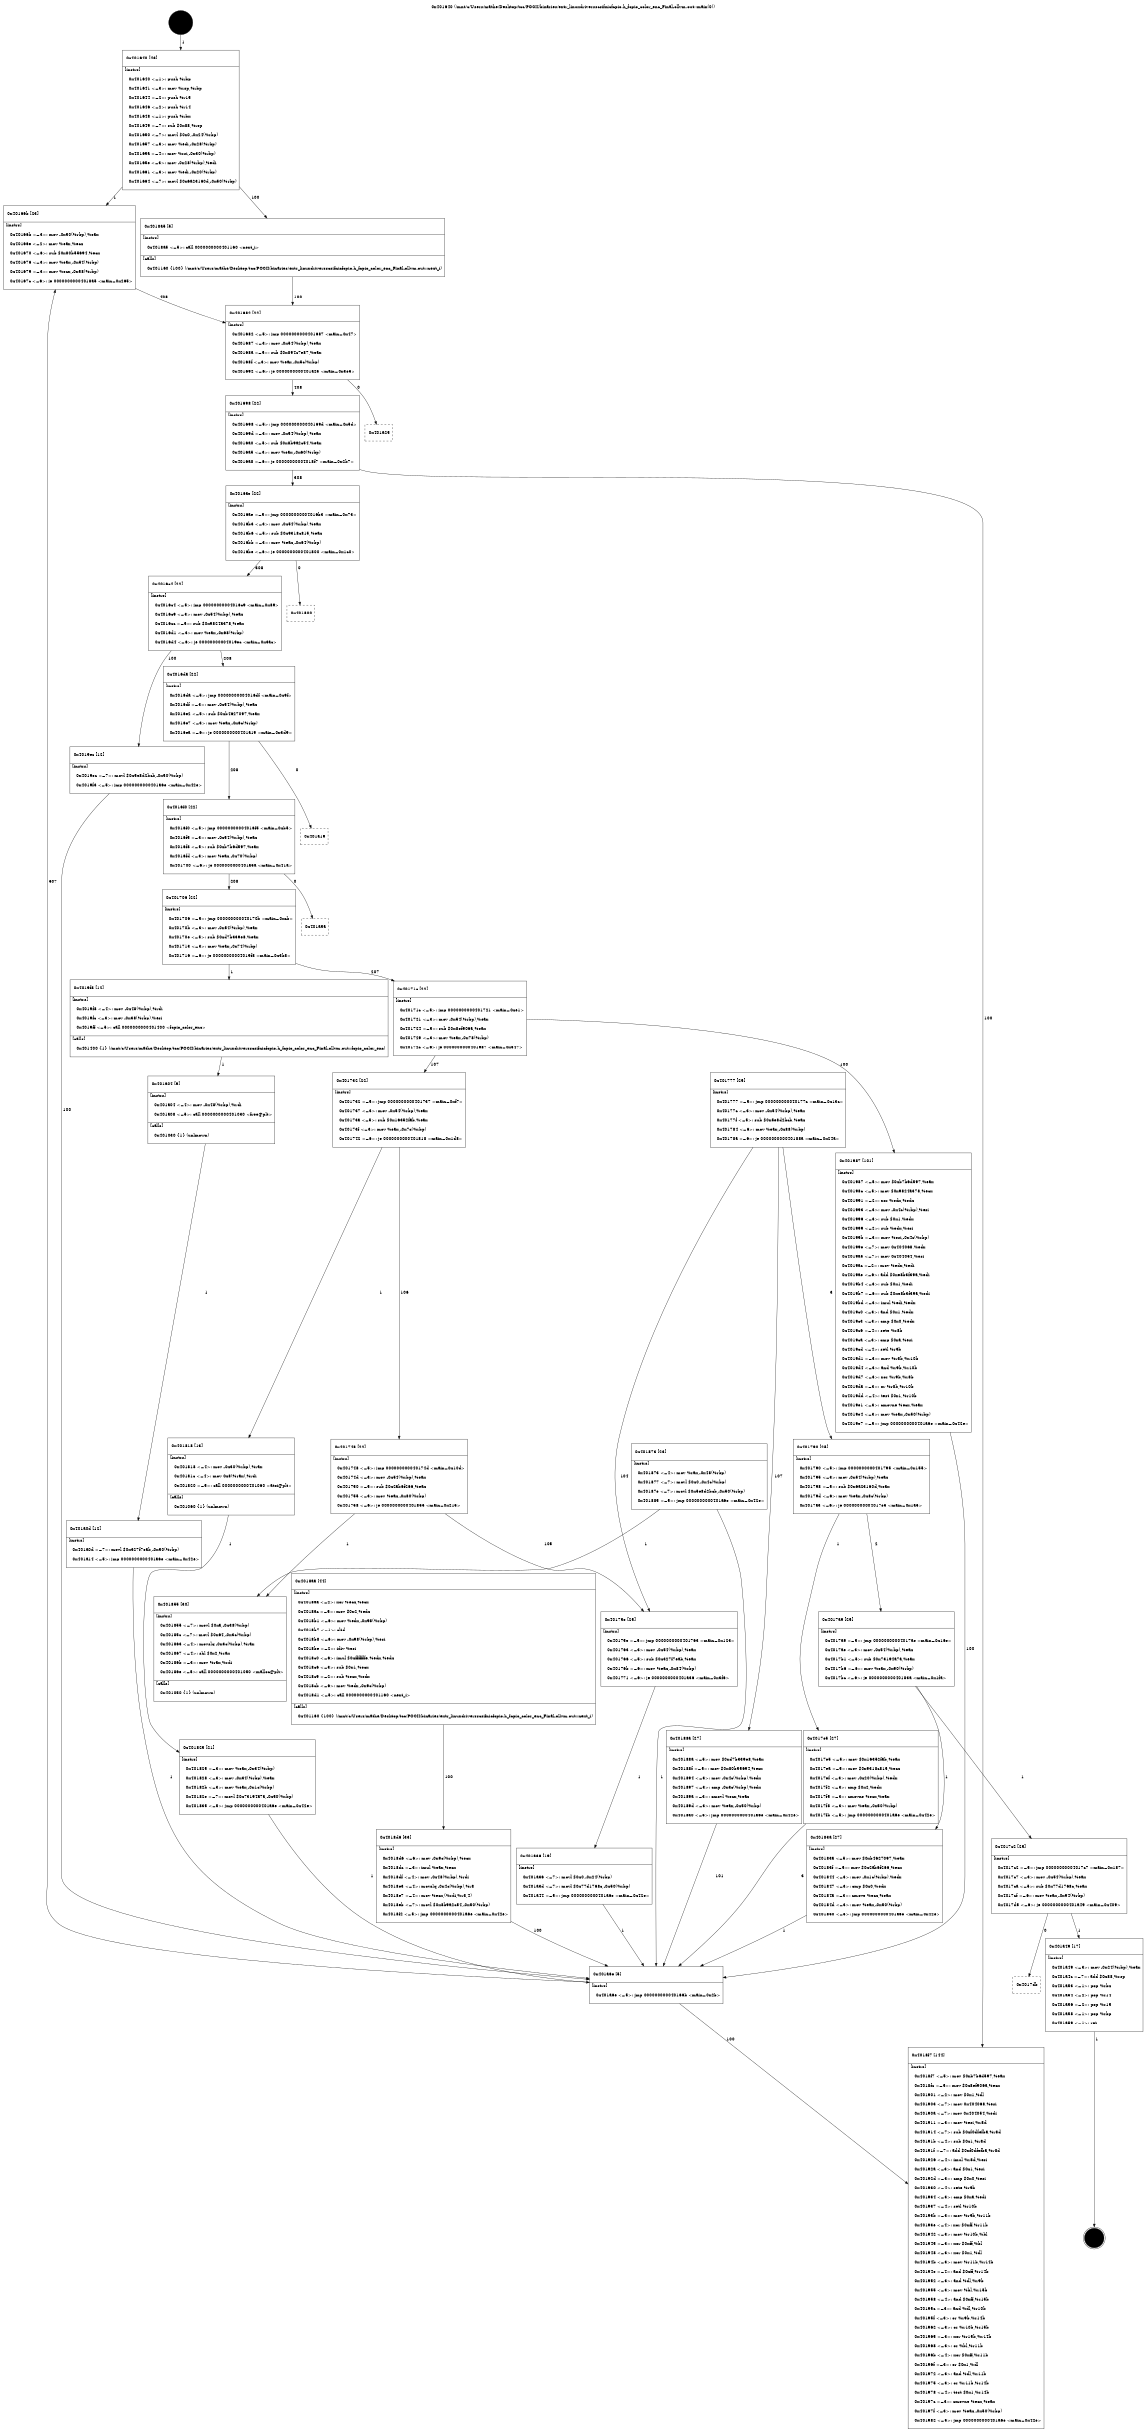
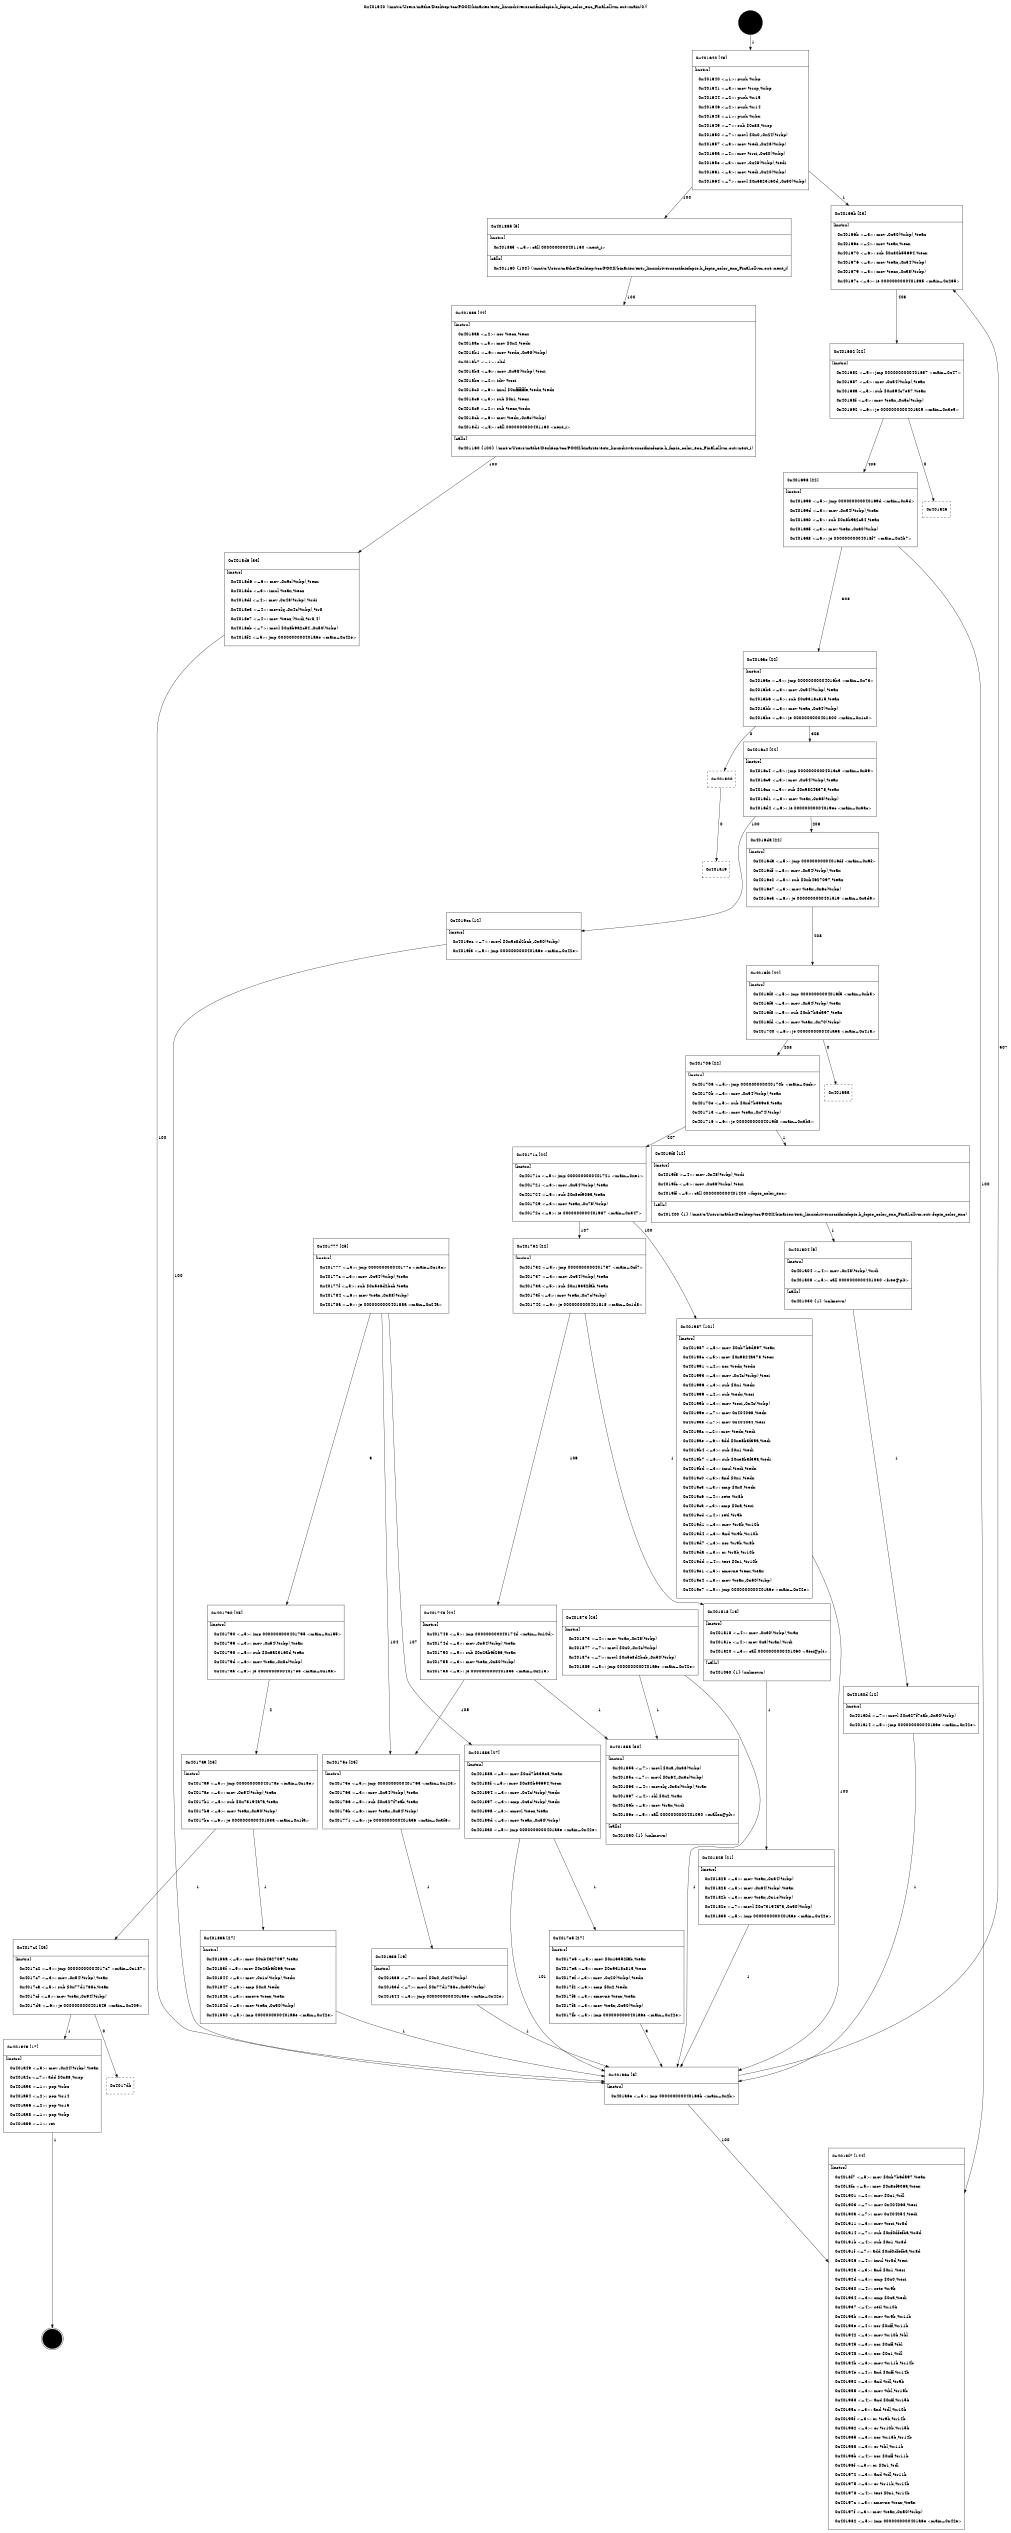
edge "0x4018a5 [5]" -> "0x401682 [22]": now "0x4018a5 [5]" -> "0x4018aa [44]"
edge "0x4016da [22]" -> "0x401a19": now "0x401800" -> "0x401a19"
edge "0x401790 [25]" -> "0x4017e5 [27]": now "0x40188a [27]" -> "0x4017e5 [27]"
